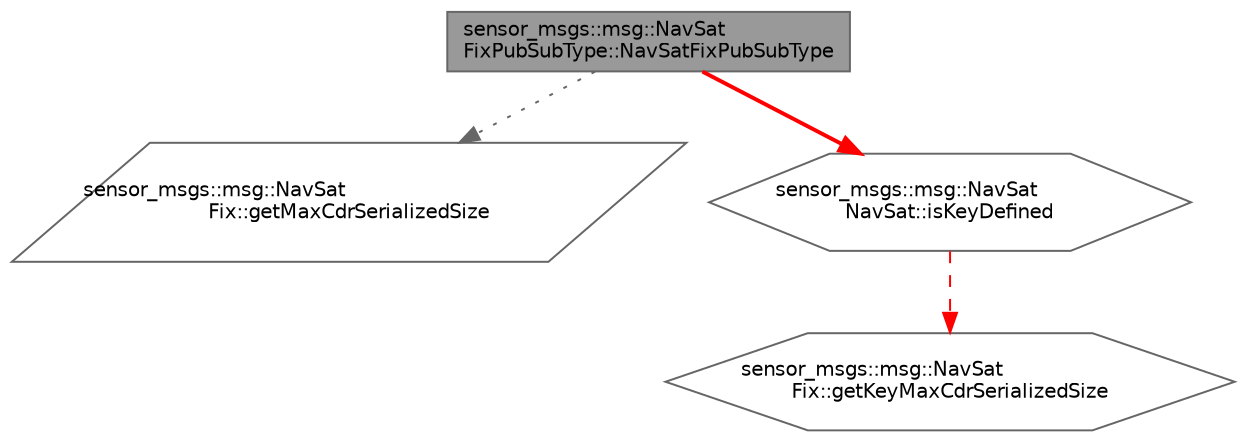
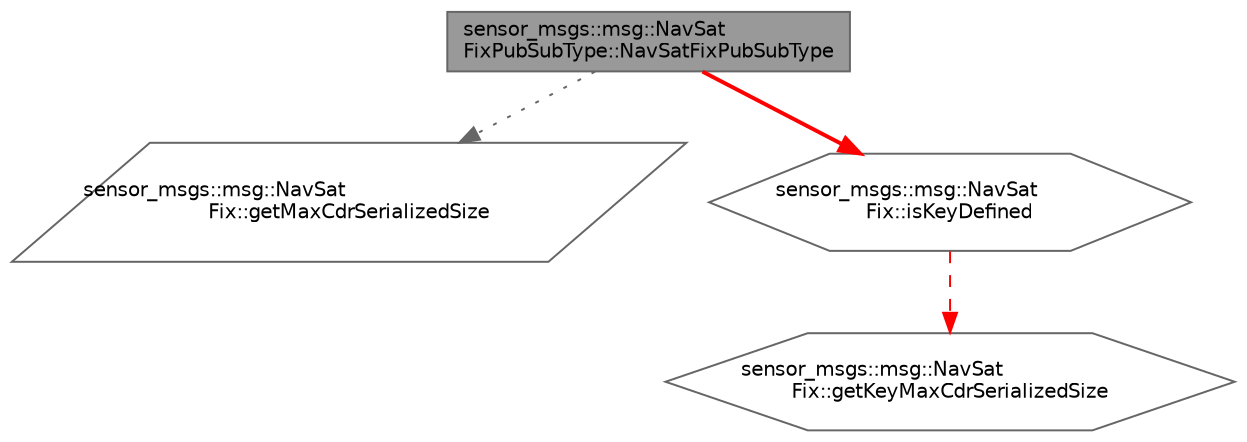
node "sensor_msgs::msg::NavSat NavSat::isKeyDefined": label "sensor_msgs::msg::NavSat NavSat::isKeyDefined" -> "sensor_msgs::msg::NavSat Fix::isKeyDefined"
